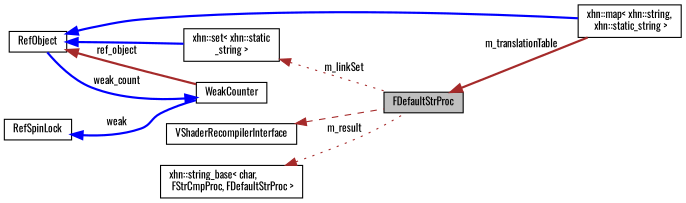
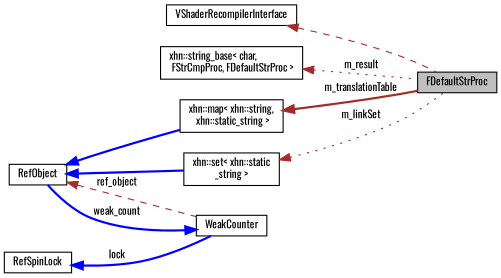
edge "xhn::map< xhn::string, xhn::static_string >" -> "FDefaultStrProc": reversed
edge "WeakCounter" -> "RefObject": style bold -> dashed
edge "WeakCounter" -> "RefSpinLock": label " weak" -> " lock"
